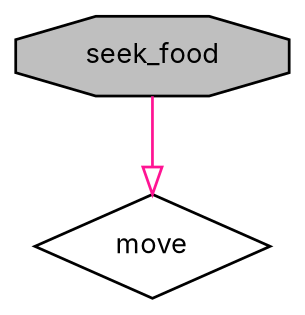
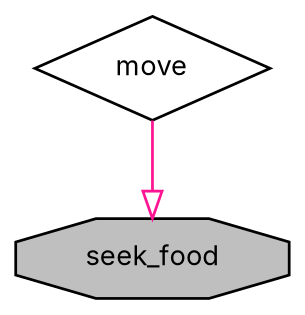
edge "seek_food" -> "move": reversed
